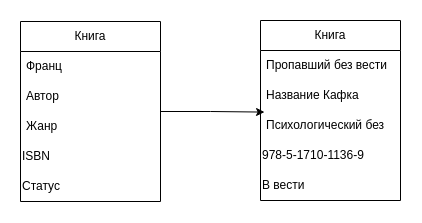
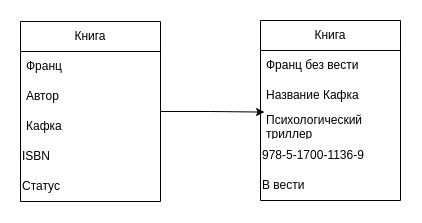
node "Пропавший без вести": label "Пропавший без вести" -> "Франц без вести"
node "Психологический без": label "Психологический без" -> "Психологический триллер"
node "Жанр": label "Жанр" -> "Кафка"
node "978-5-1710-1136-9": label "978-5-1710-1136-9" -> "978-5-1700-1136-9"
